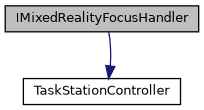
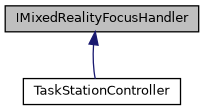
edge "IMixedRealityFocusHandler" -> "TaskStationController": reversed
